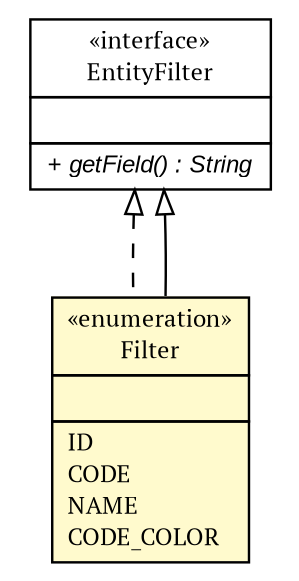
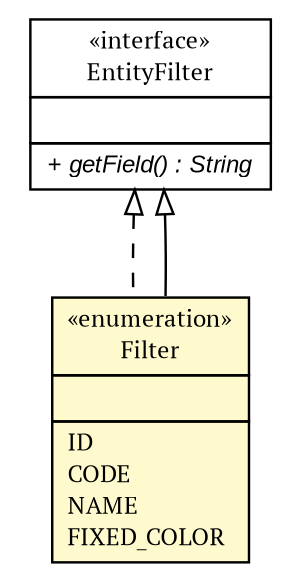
node "Filter": text "CODE_COLOR" -> "FIXED_COLOR"
